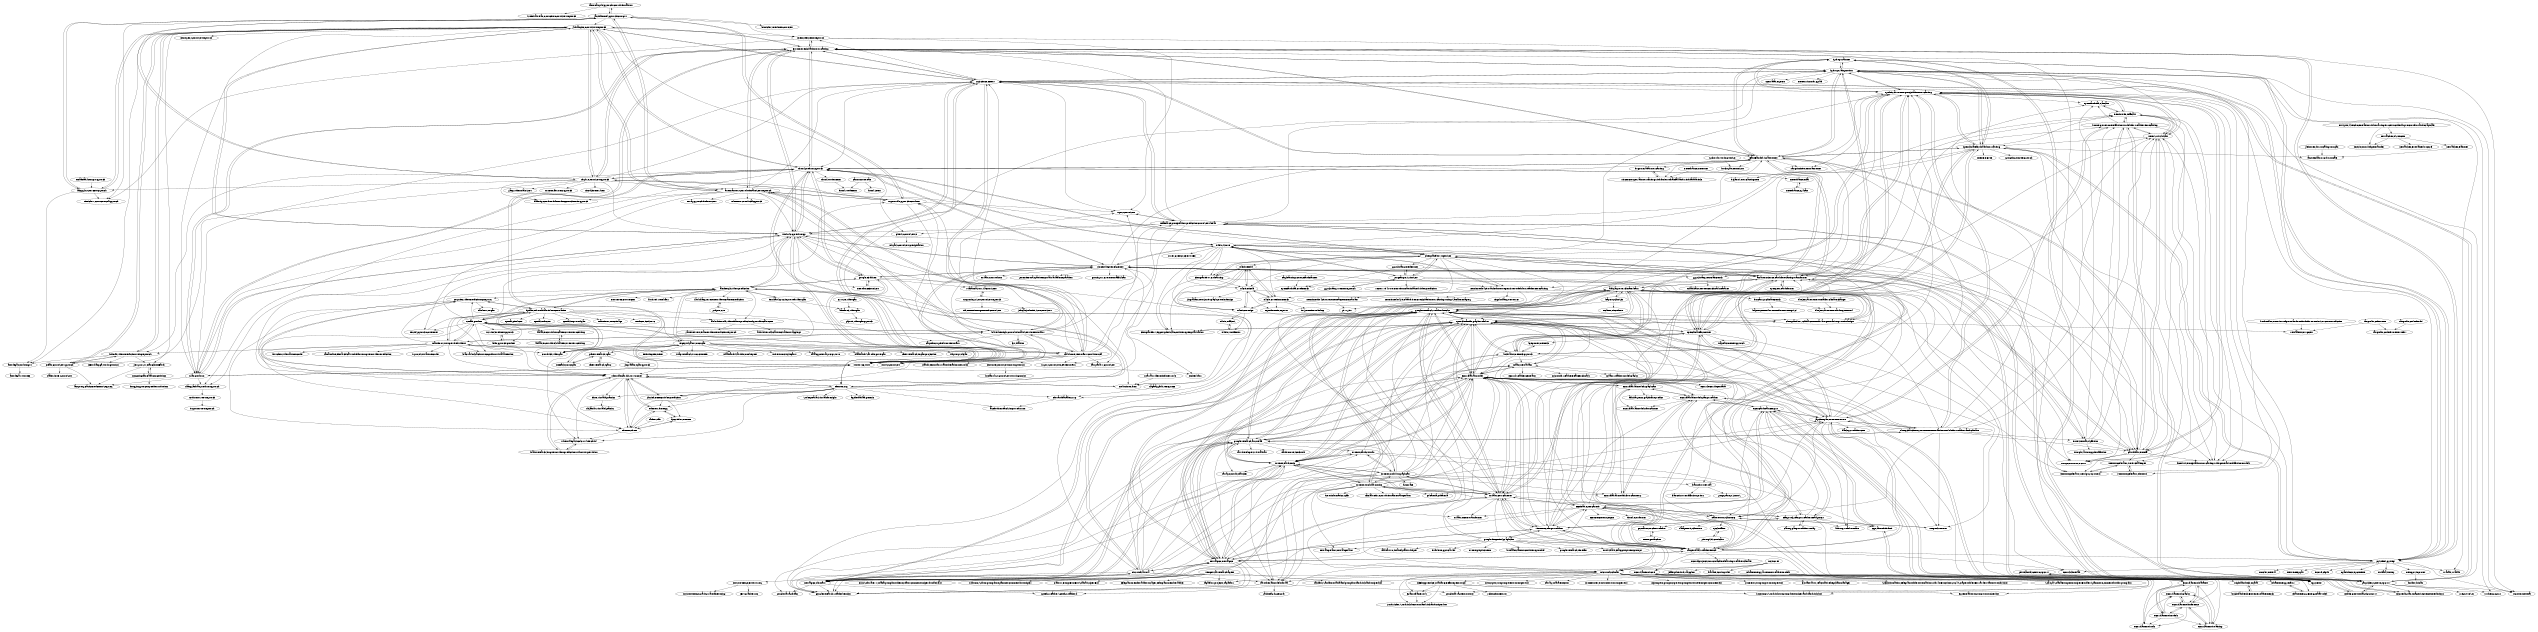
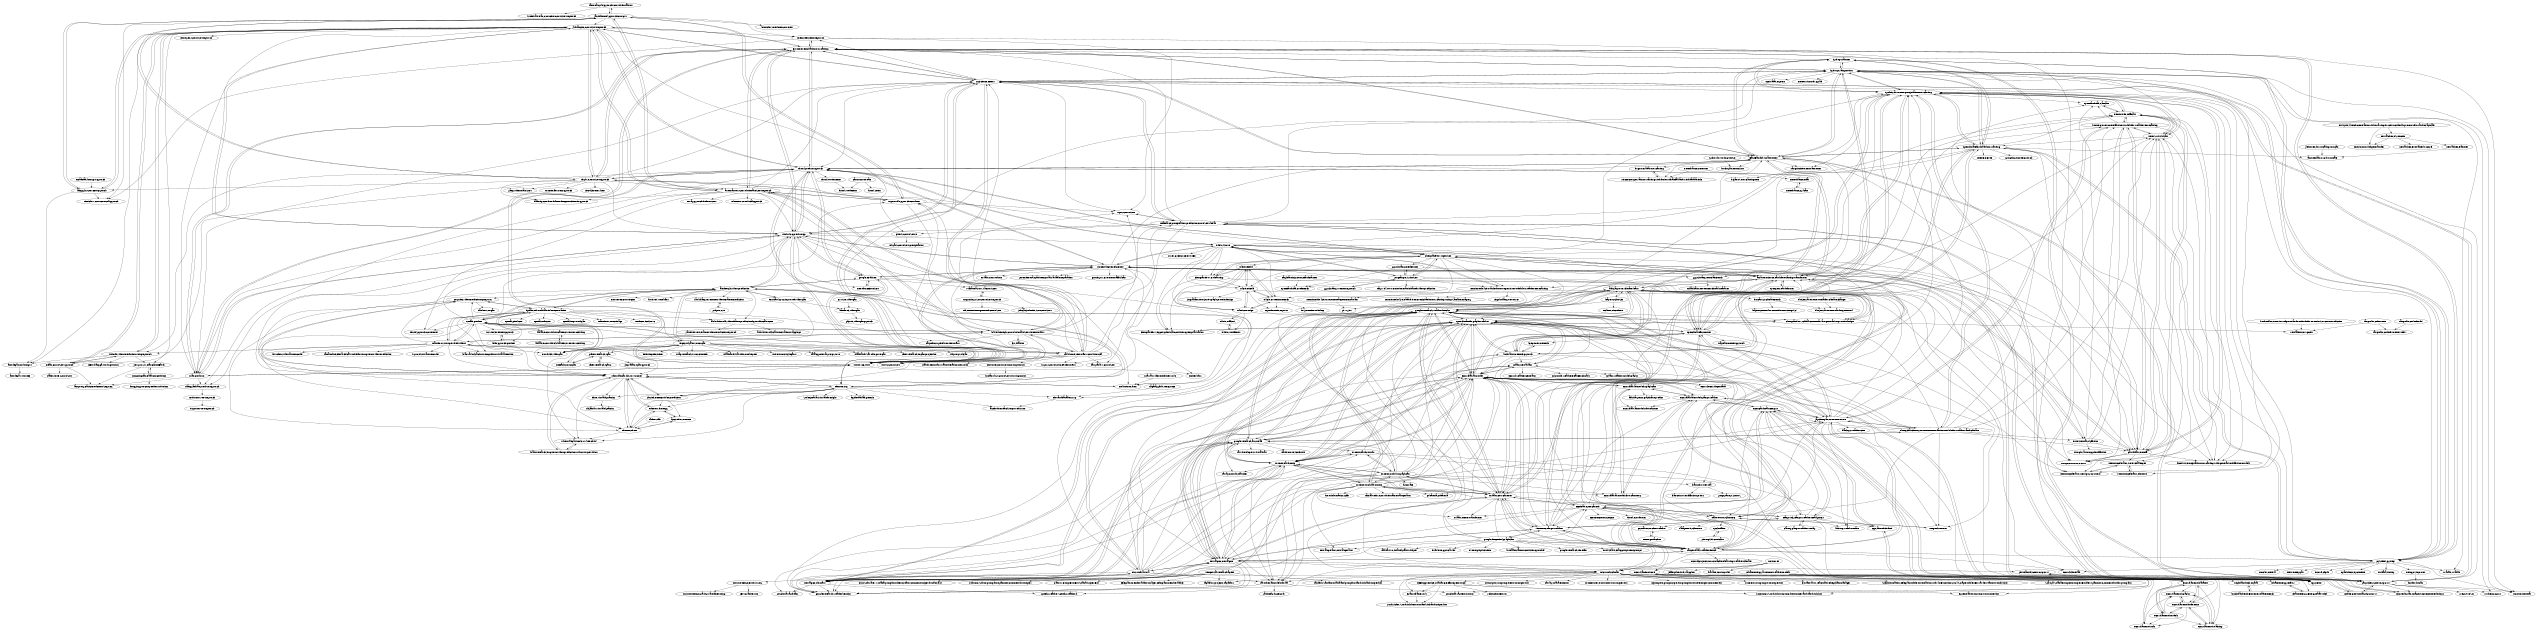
edge "gaozhihan/PreDiff" -> "DeminYu98/DiffCast": added
node "Vector1794/MMVP-motion-matrix-based-video-prediction": label "Vector1794/MMVP-motion-matrix-based-video-prediction" -> "Kay1794/MMVP-motion-matrix-based-video-prediction"
edge "neuralgcm/neuralgcm" -> "aditya-grover/climate-learn": now "neuralgcm/neuralgcm" -> "Jessicamidi/CIKM-Cup-2017"
